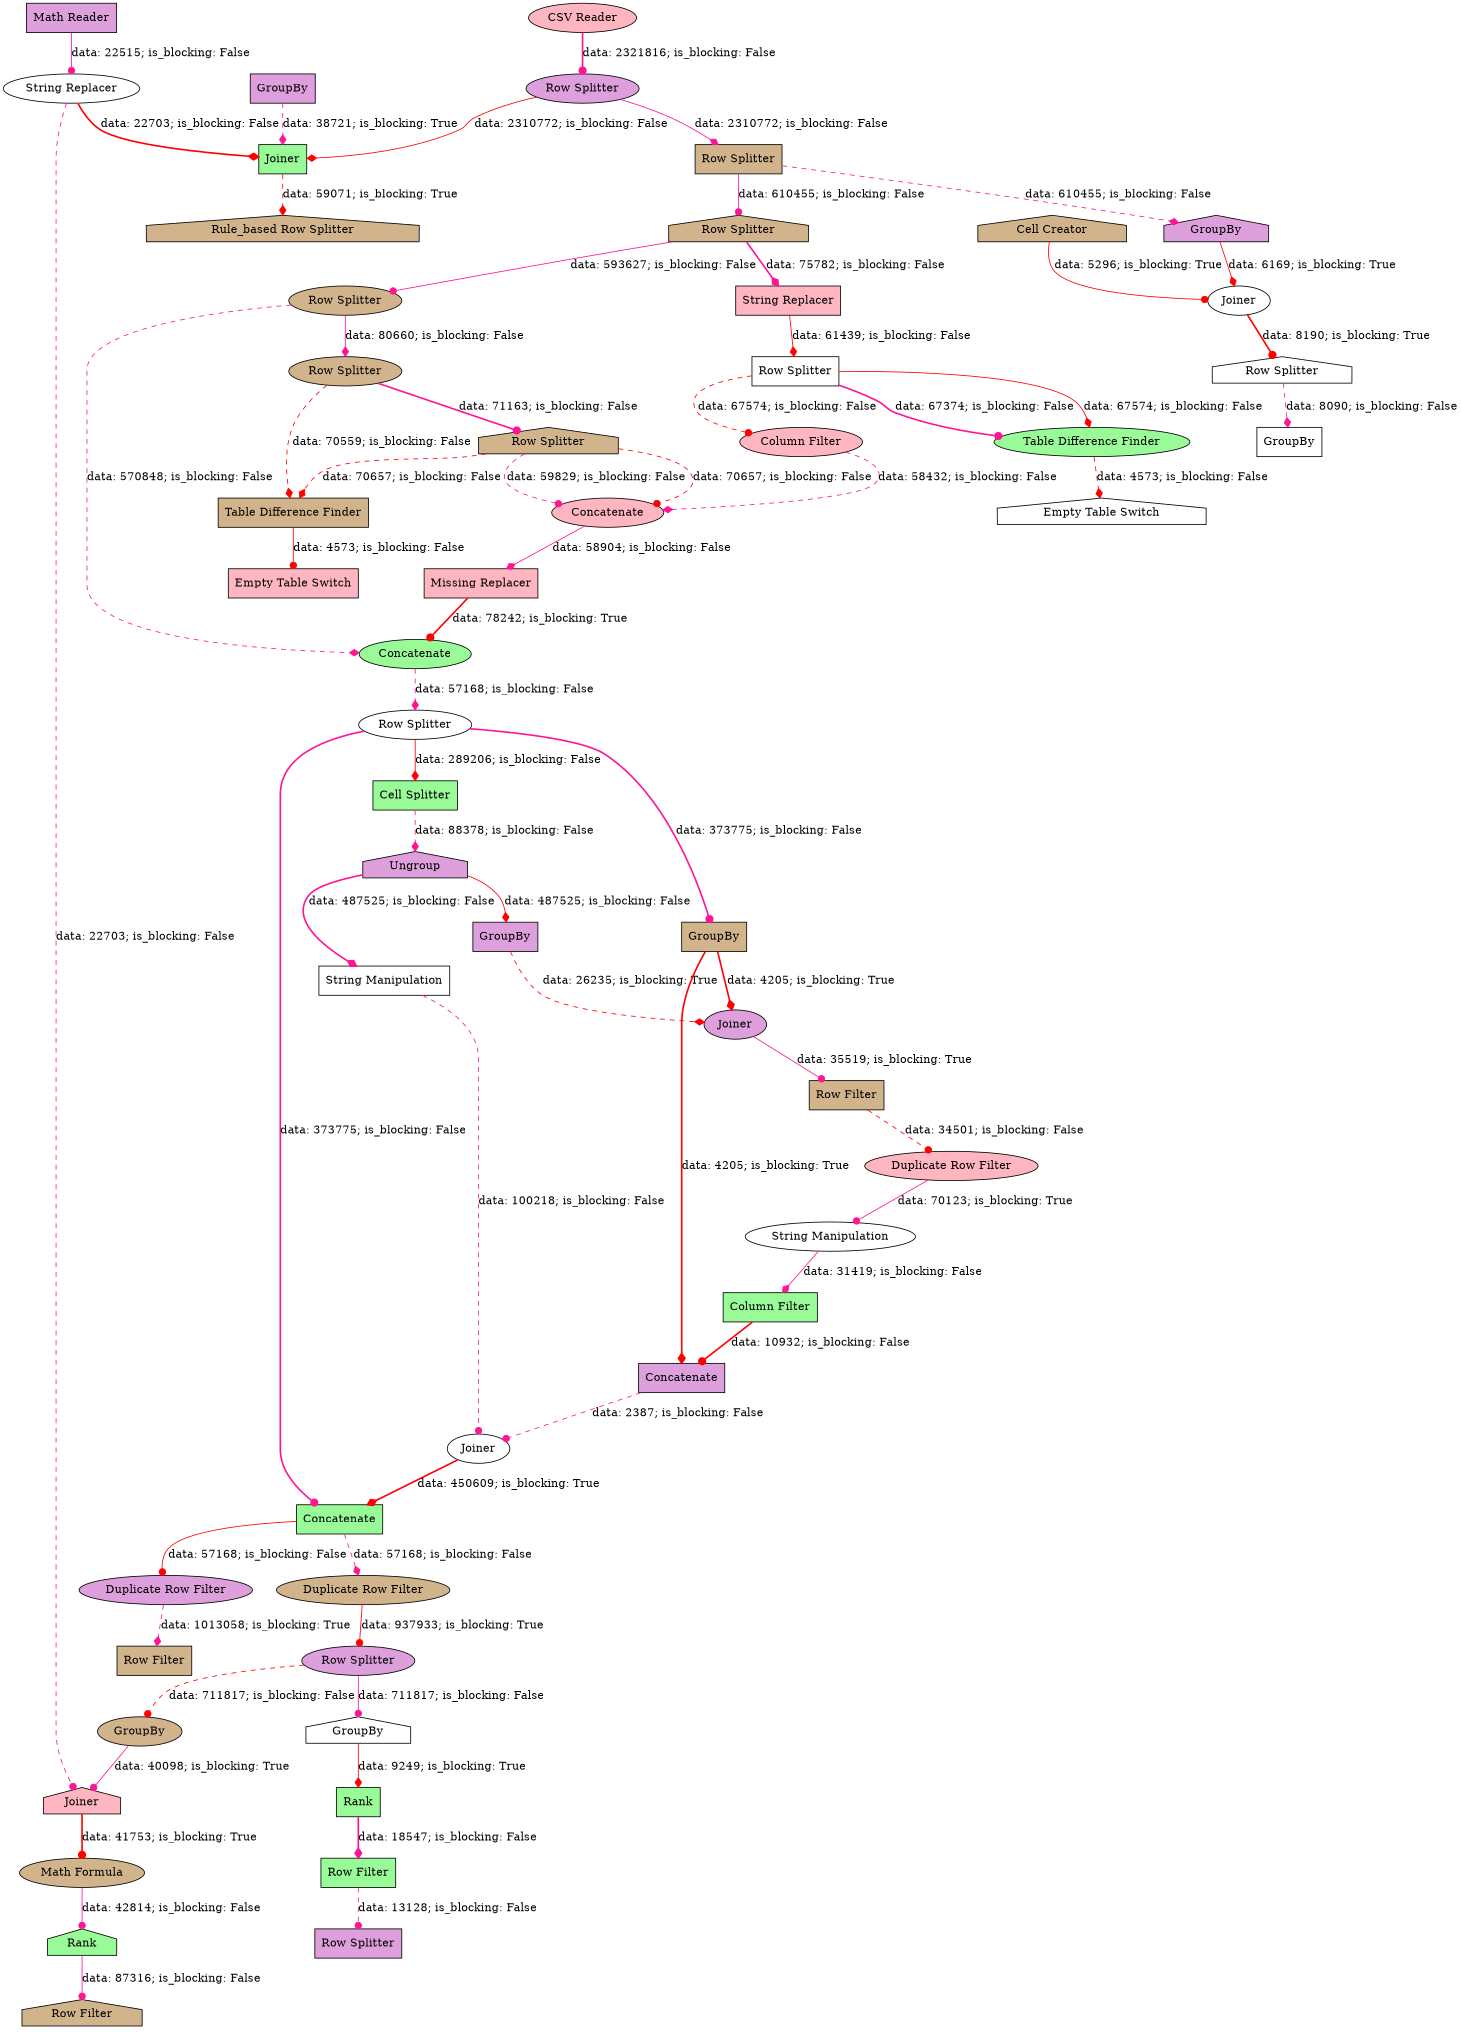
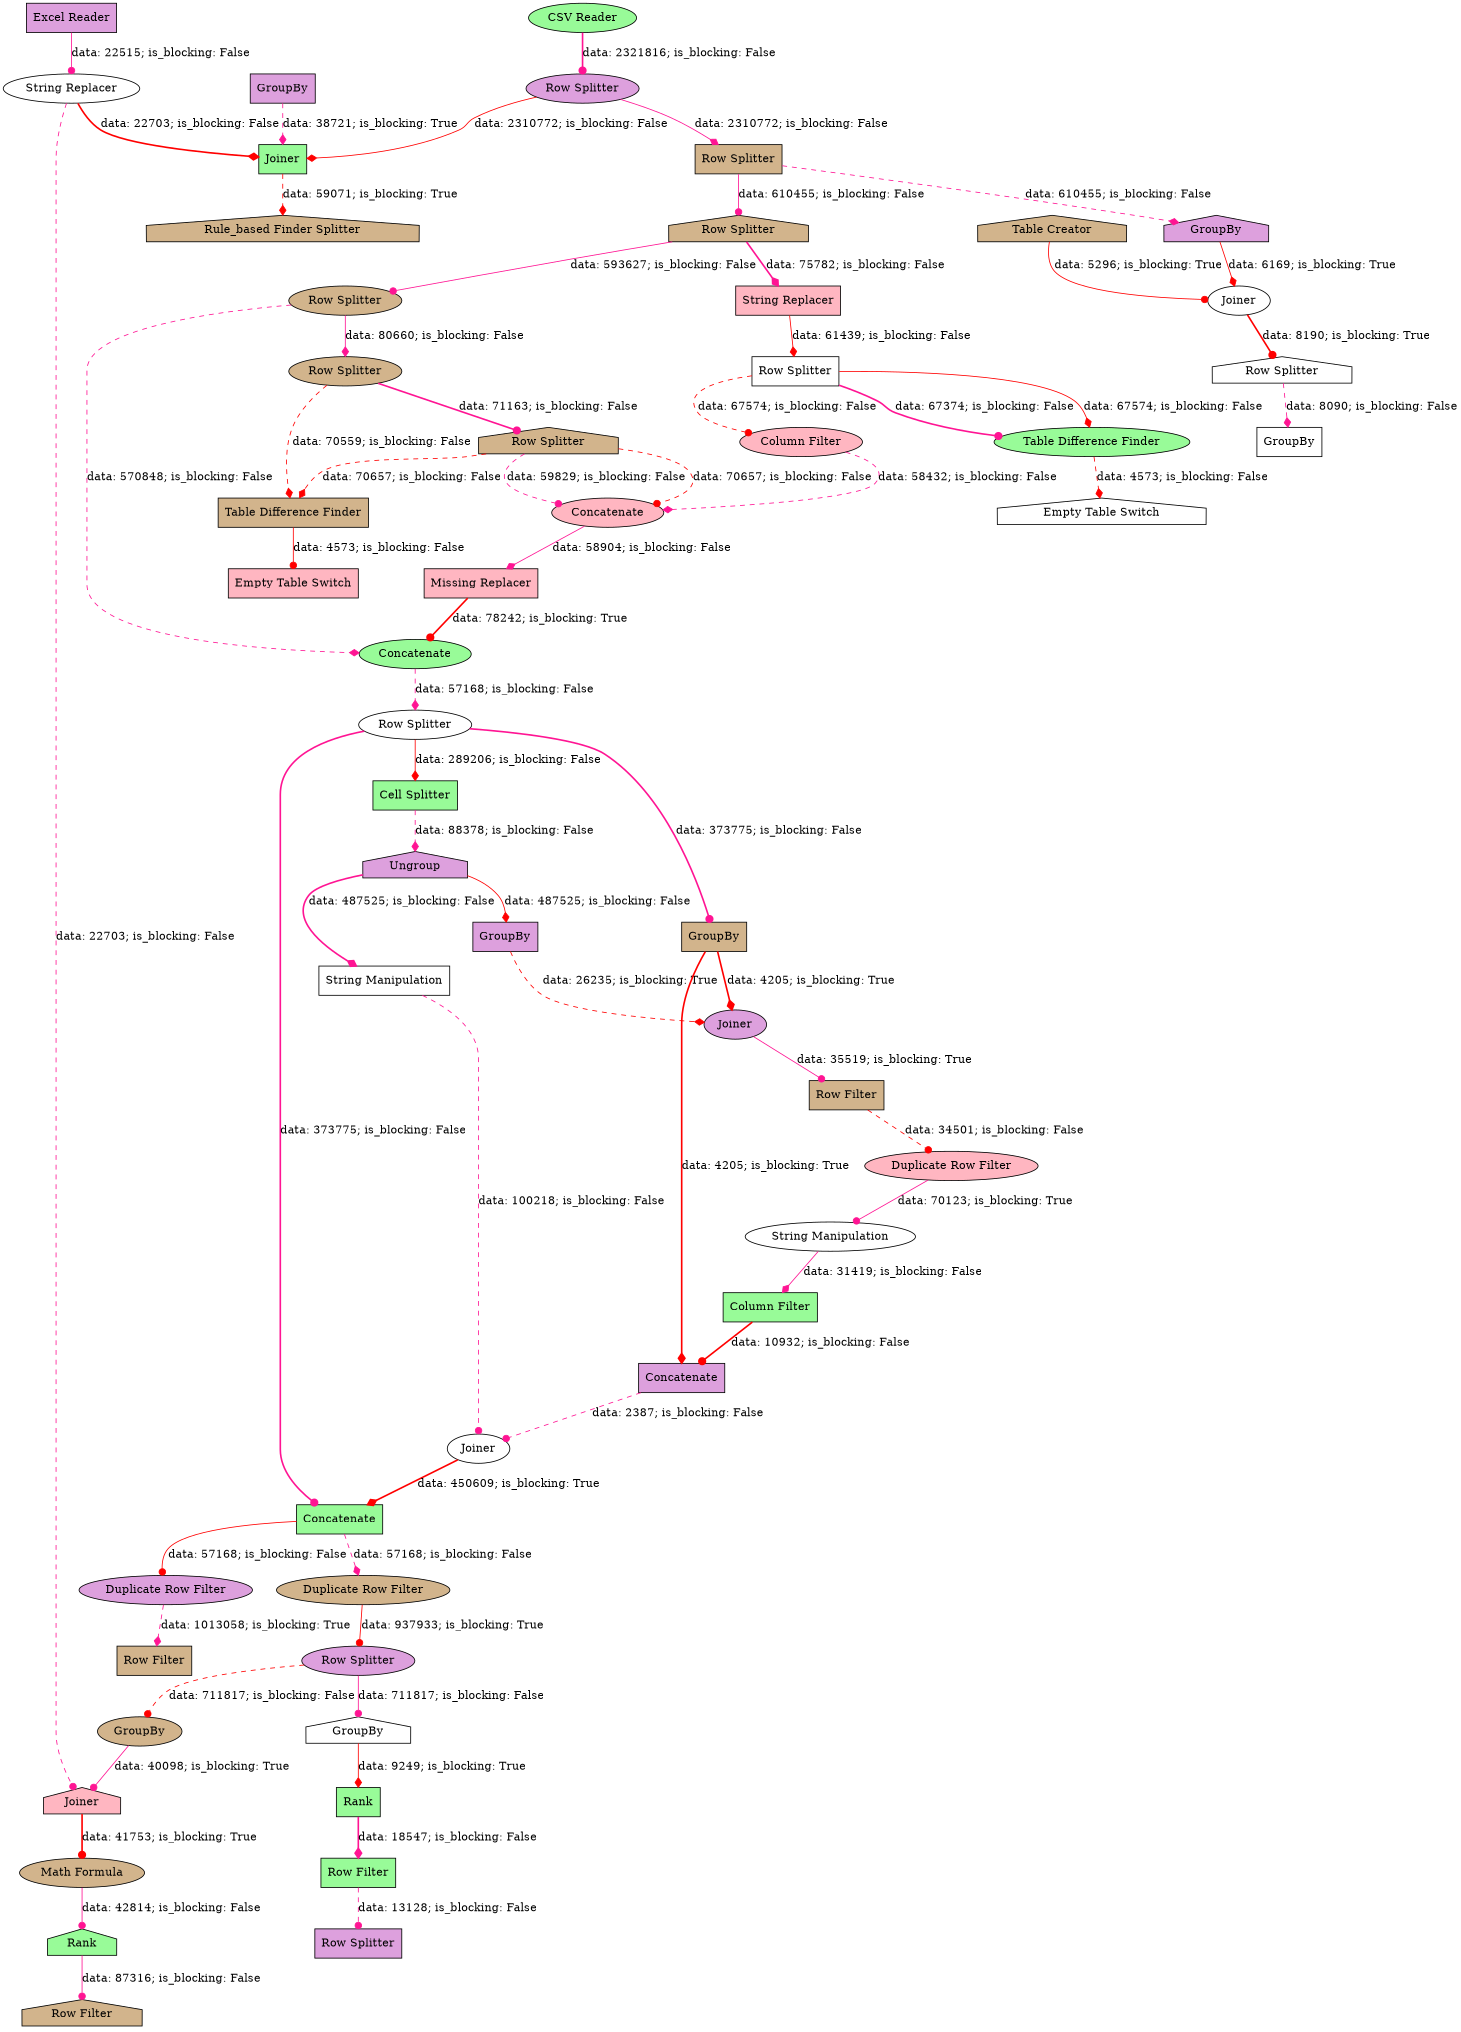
node "Math Reader": label "Math Reader" -> "Excel Reader"
node "CSV Reader": fillcolor lightpink -> palegreen
node "Rule_based Row Splitter": label "Rule_based Row Splitter" -> "Rule_based Finder Splitter"
node "Cell Creator": label "Cell Creator" -> "Table Creator"
